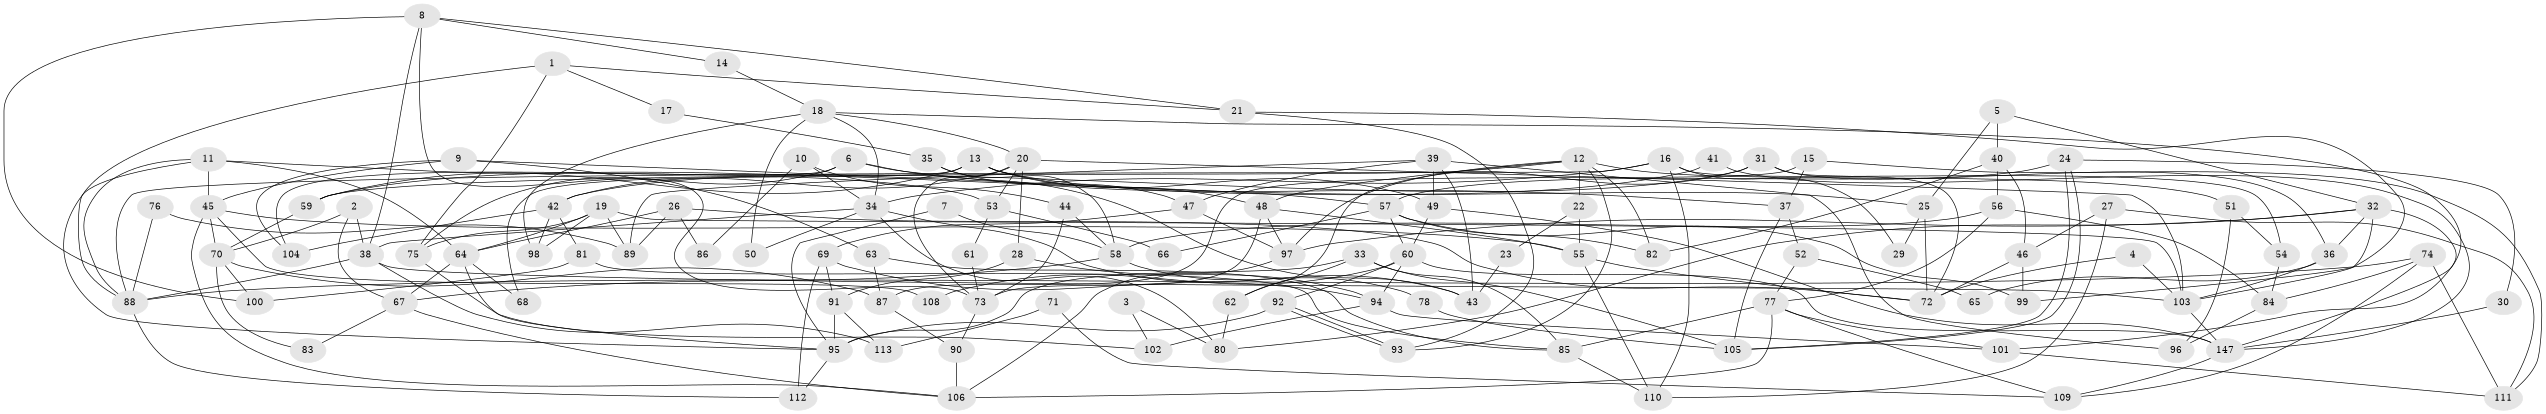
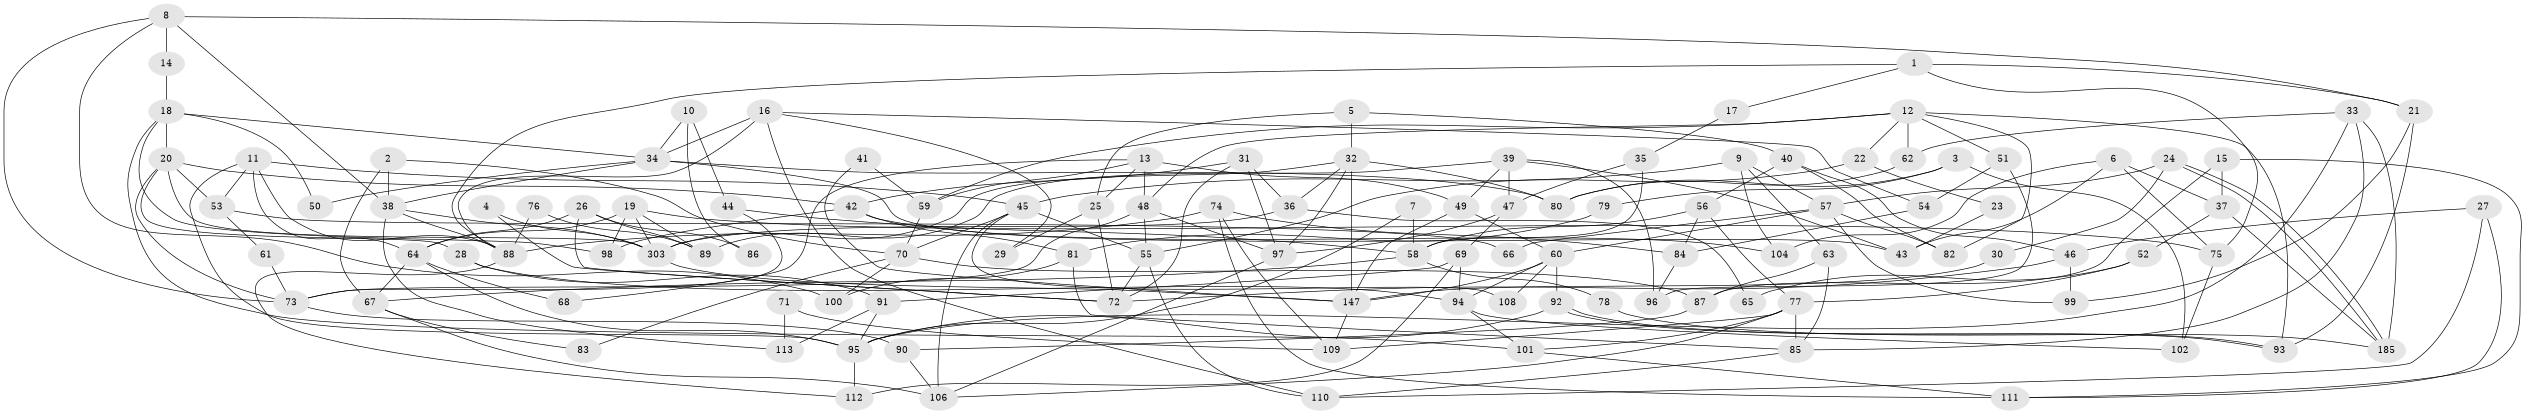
node "79": added
node "103": label "103" -> "303"
node "105": label "105" -> "185"
